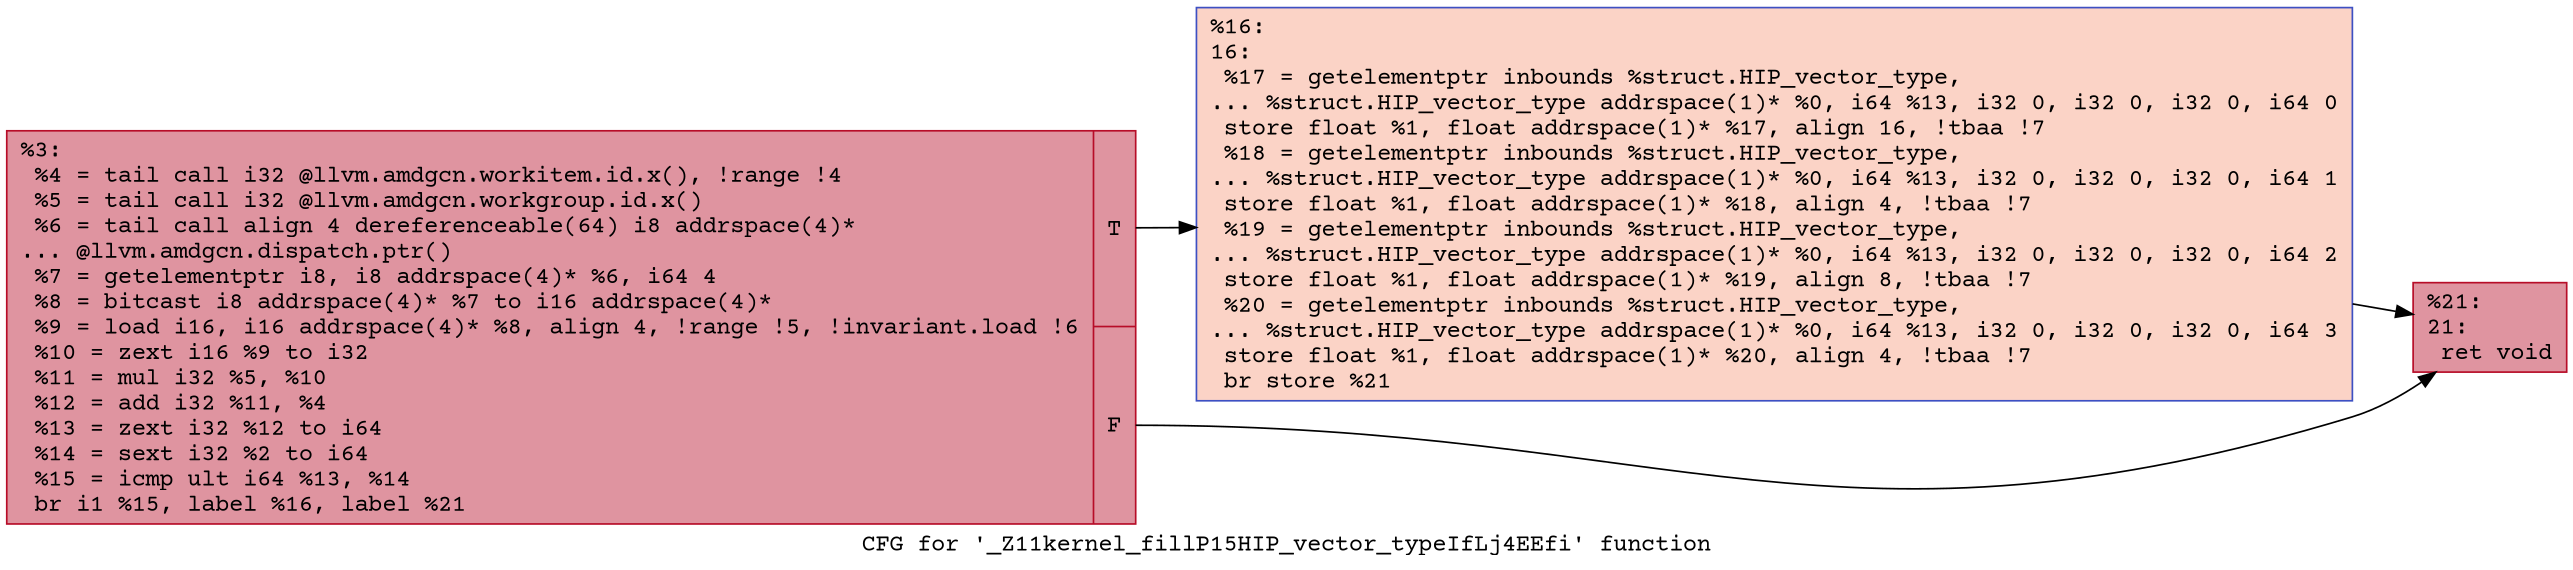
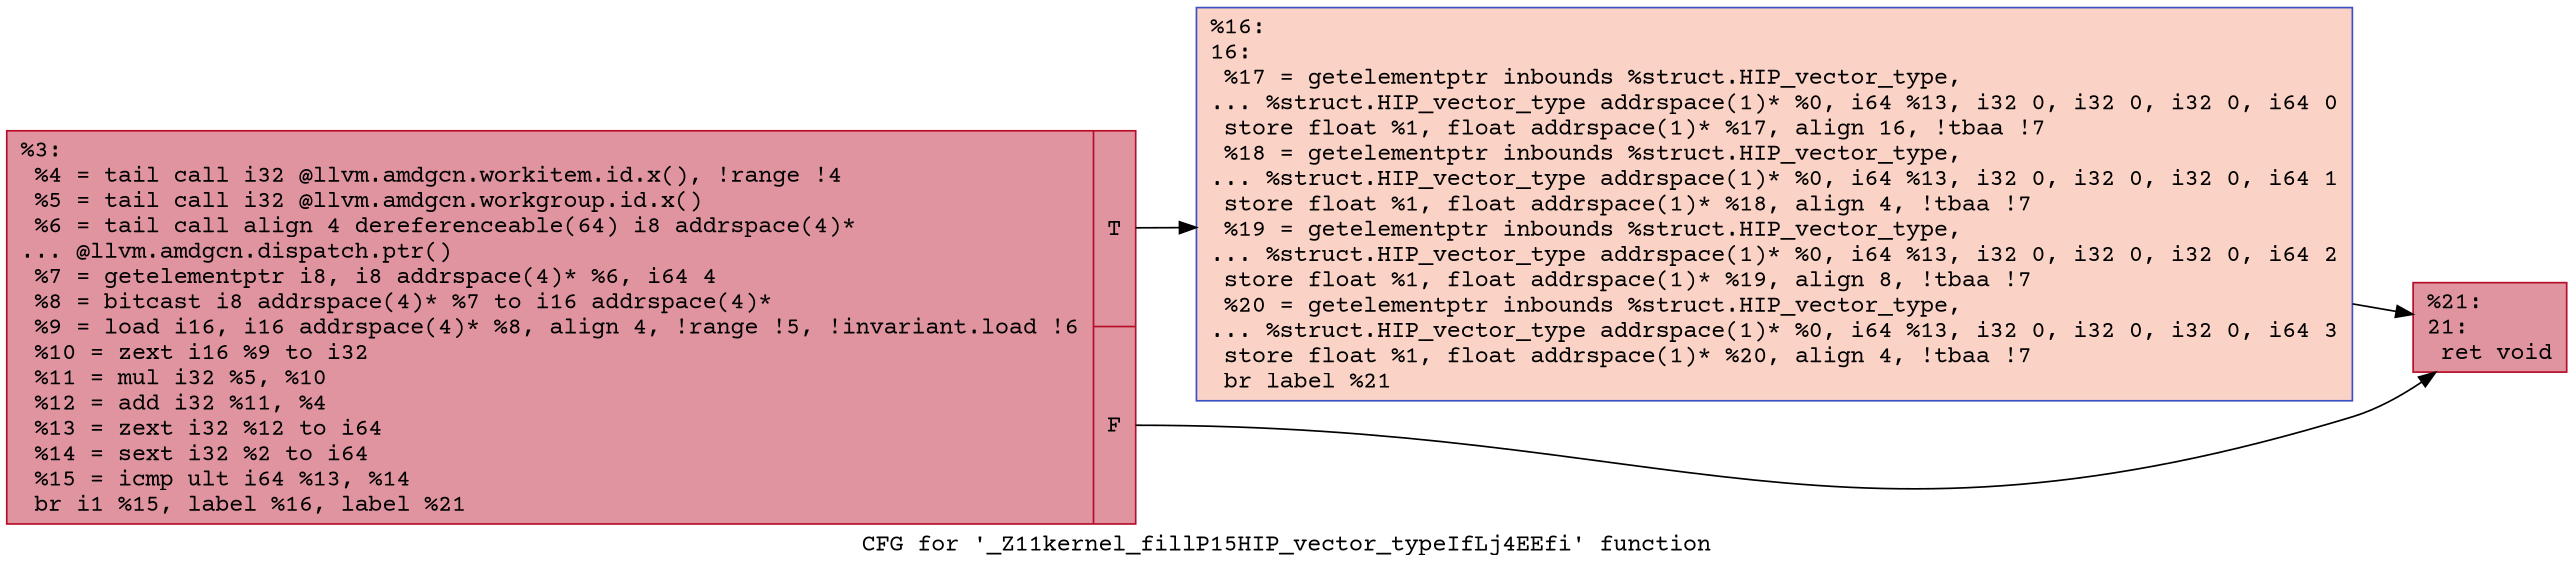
node "%16:": text "br store %21" -> "br label %21"
